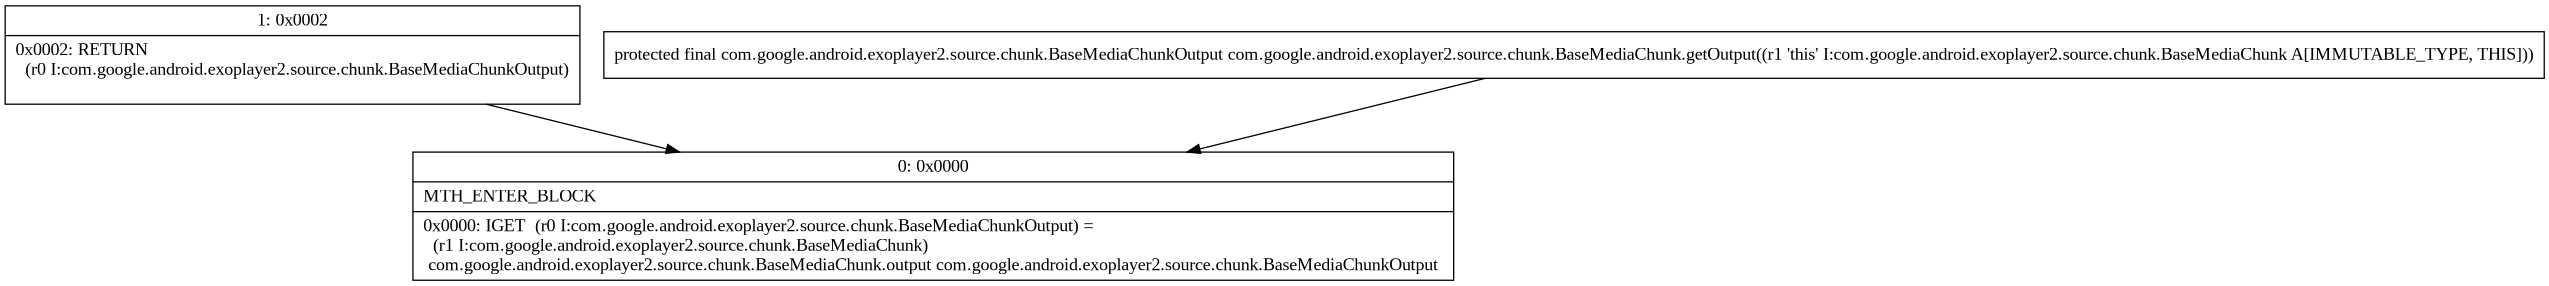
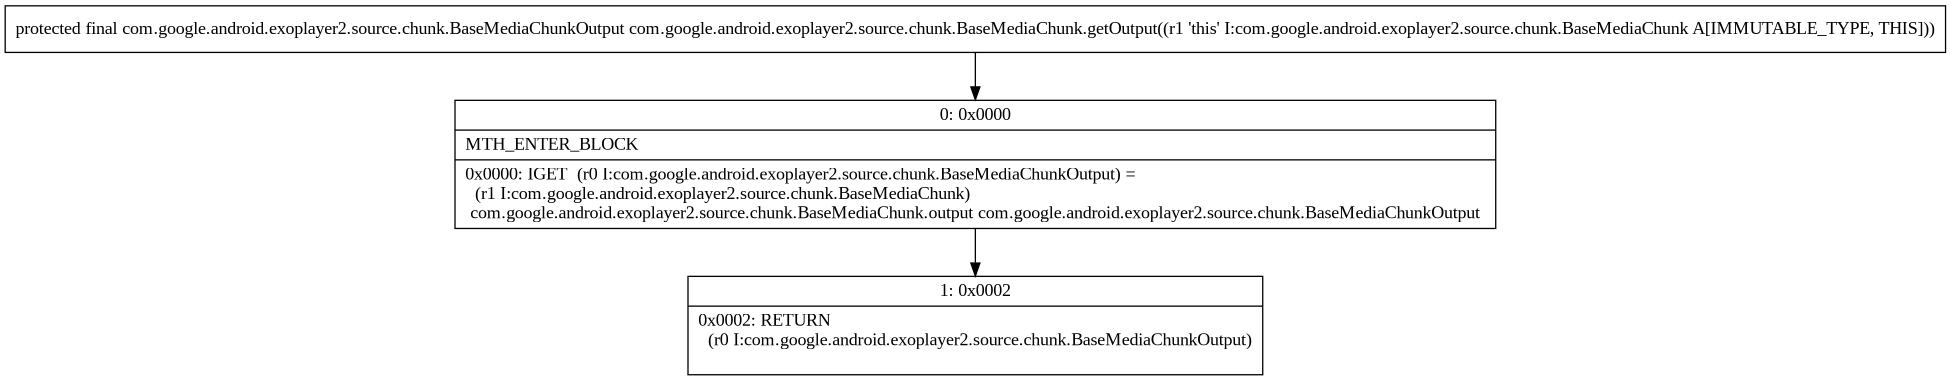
edge "1: 0x0002" -> "0: 0x0000": reversed
